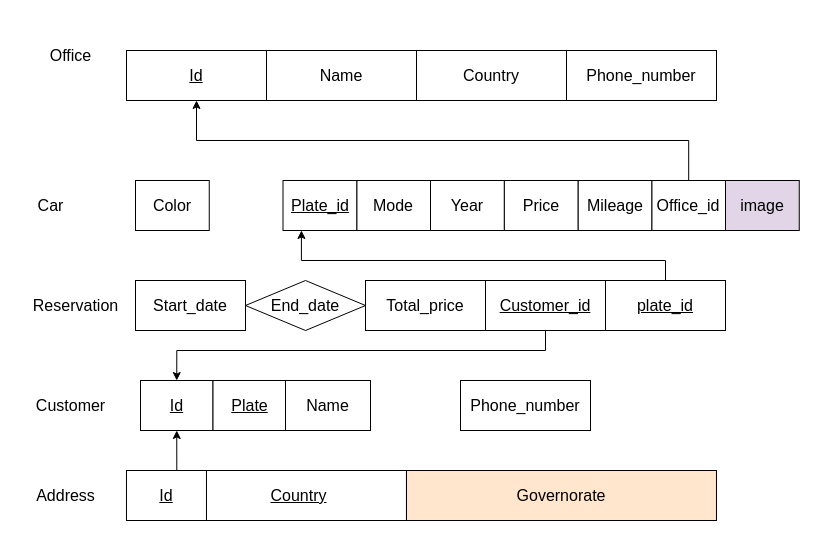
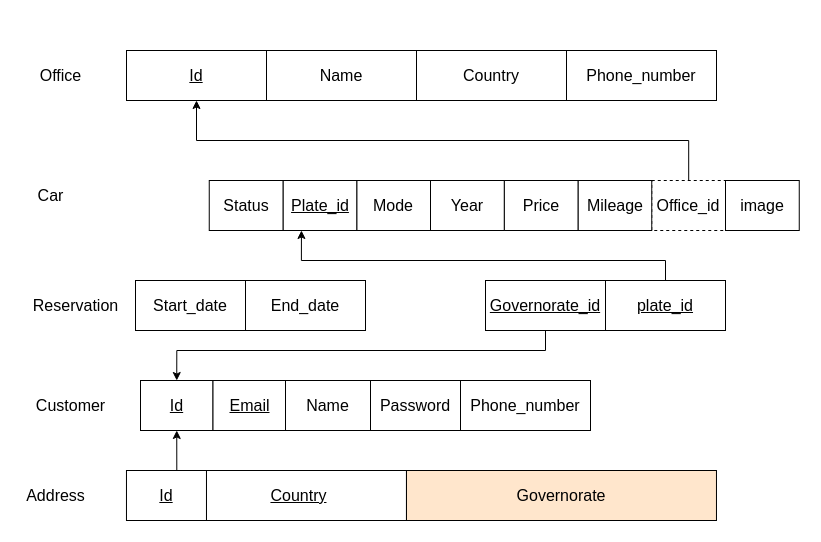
node "Office": moved (71, 56) -> (61, 76)
node "Car": moved (51, 206) -> (51, 196)
node "Color": removed
node "Status": added
node "Office_id": style solid -> dashed
node "image": fillcolor #e1d5e7 -> #ffffff
node "End_date": shape diamond -> rectangle
node "Total_price": removed
node "Customer_id": label "Customer_id" -> "Governorate_id"
node "Plate": label "Plate" -> "Email"
node "Password": added
node "Address": moved (66, 496) -> (56, 496)
